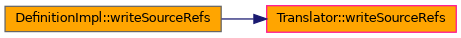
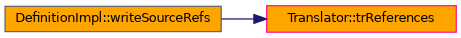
node "Translator::writeSourceRefs": label "Translator::writeSourceRefs" -> "Translator::trReferences"
